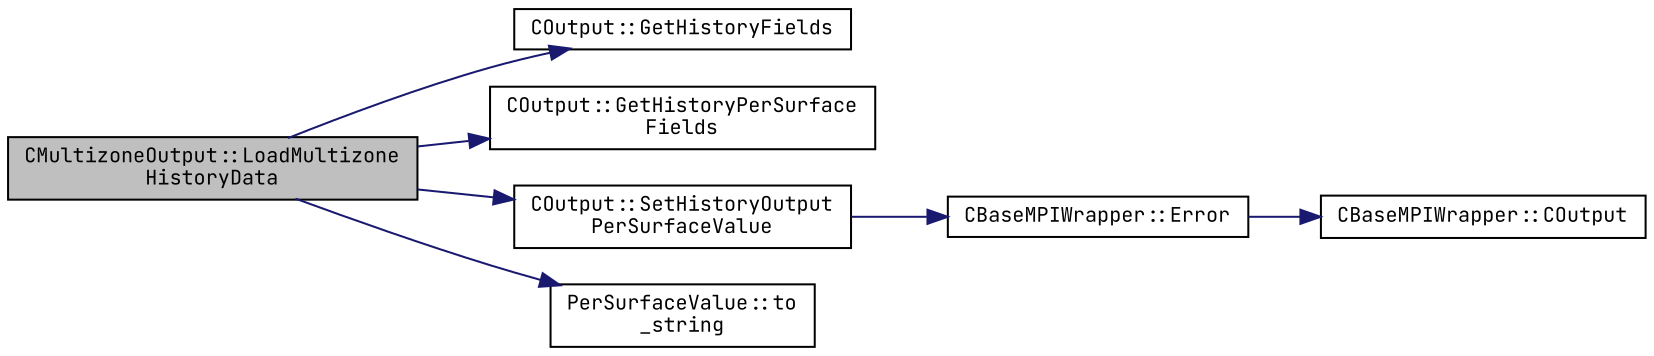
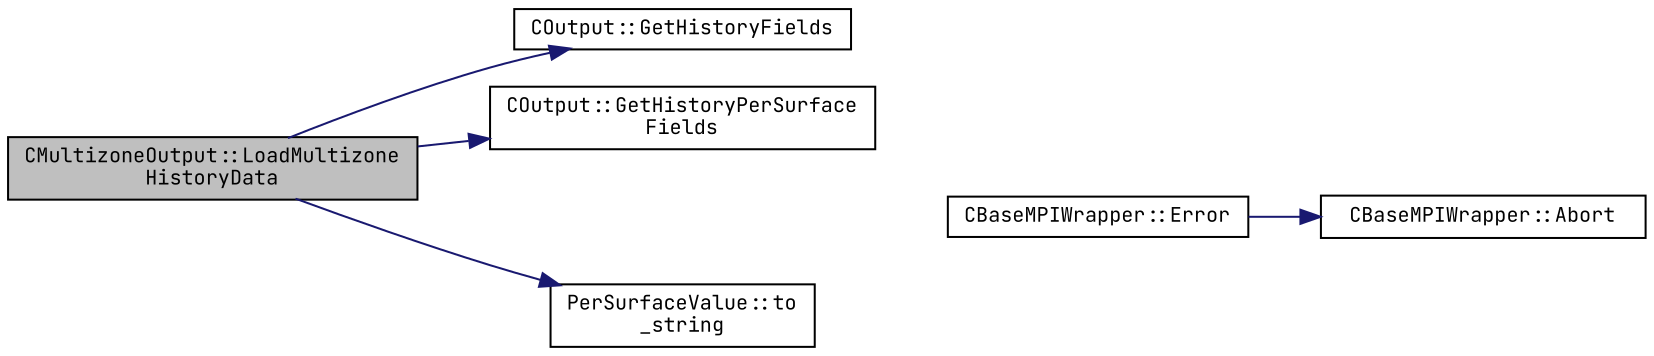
node "COutput::SetHistoryOutput PerSurfaceValue": removed
node "CBaseMPIWrapper::COutput": label "CBaseMPIWrapper::COutput" -> "CBaseMPIWrapper::Abort"
